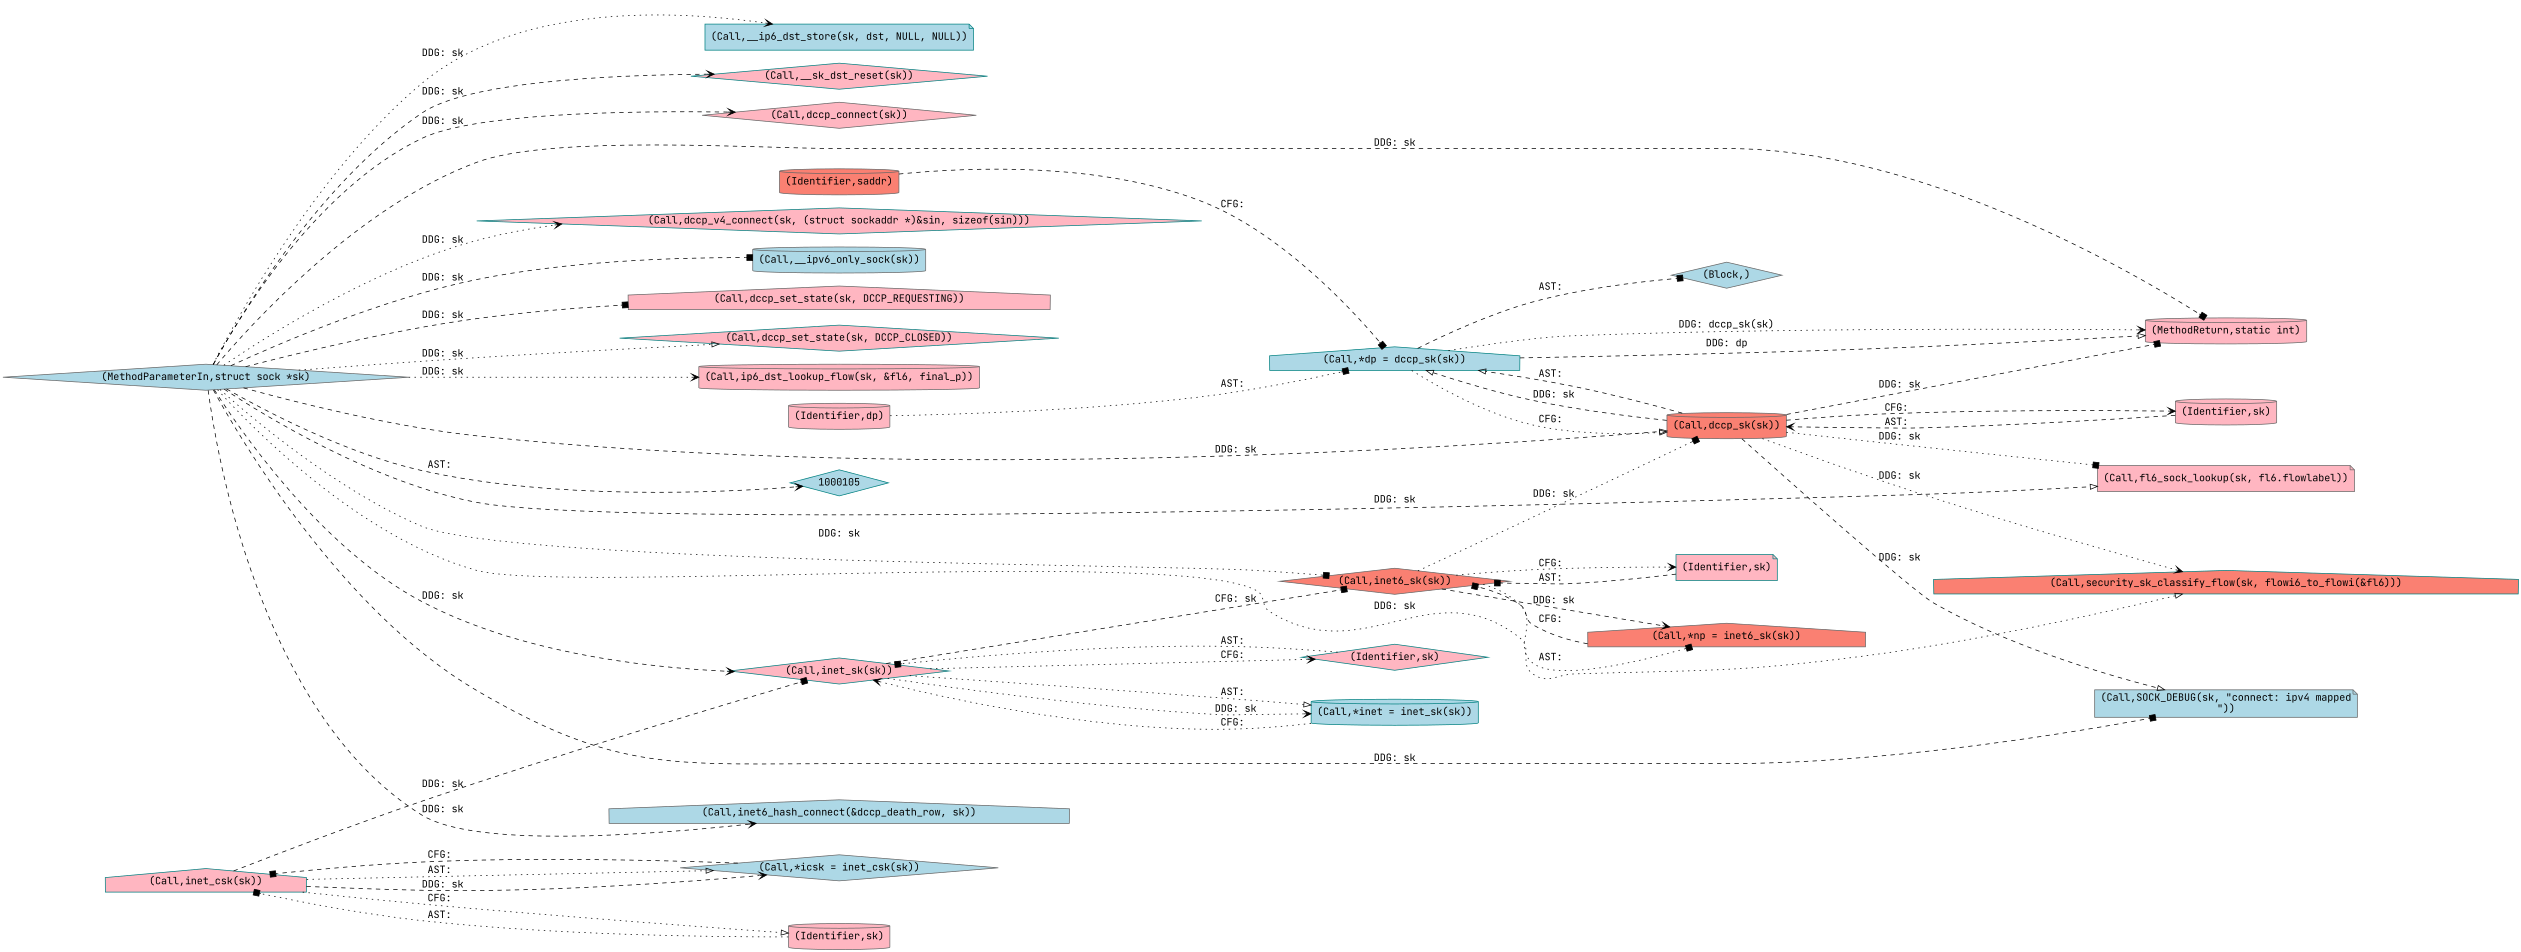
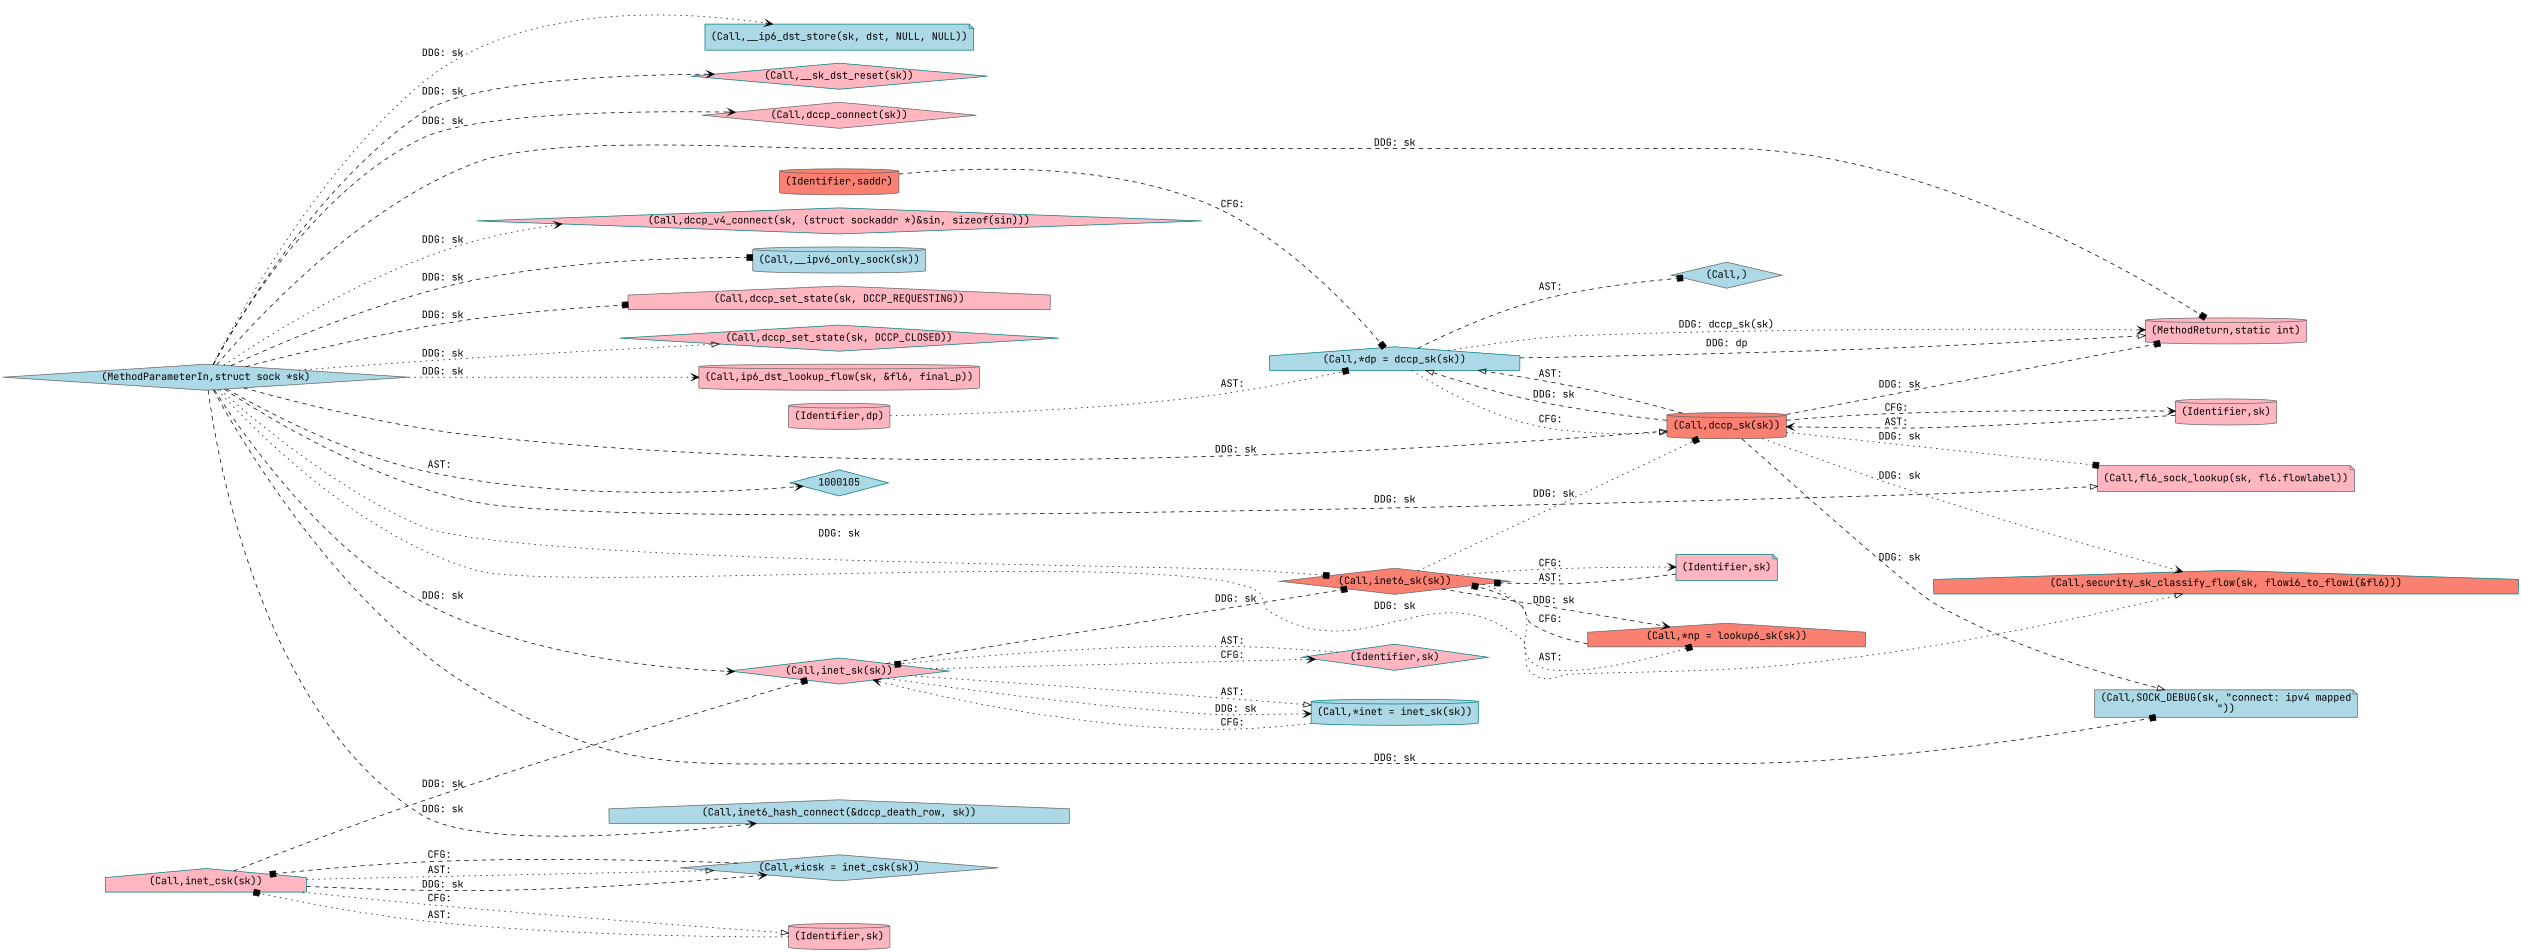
node "(Block,)": label "(Block,)" -> "(Call,)"
edge "(Call,inet_sk(sk))" -> "(Call,inet6_sk(sk))": label "CFG: sk" -> "DDG: sk"
node "(Call,*np = inet6_sk(sk))": label "(Call,*np = inet6_sk(sk))" -> "(Call,*np = lookup6_sk(sk))"
